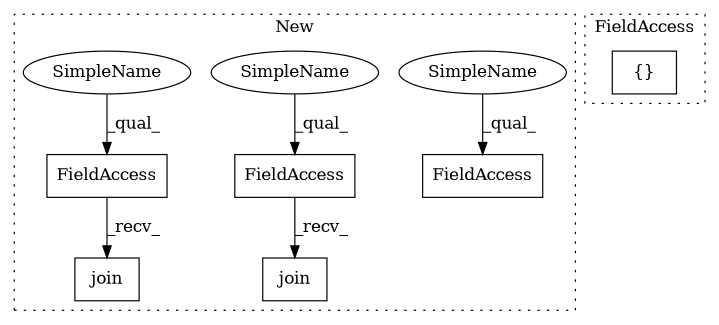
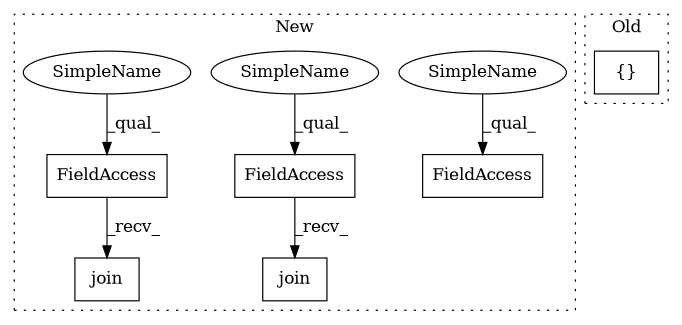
cluster "FieldAccess": label "FieldAccess" -> "Old"
